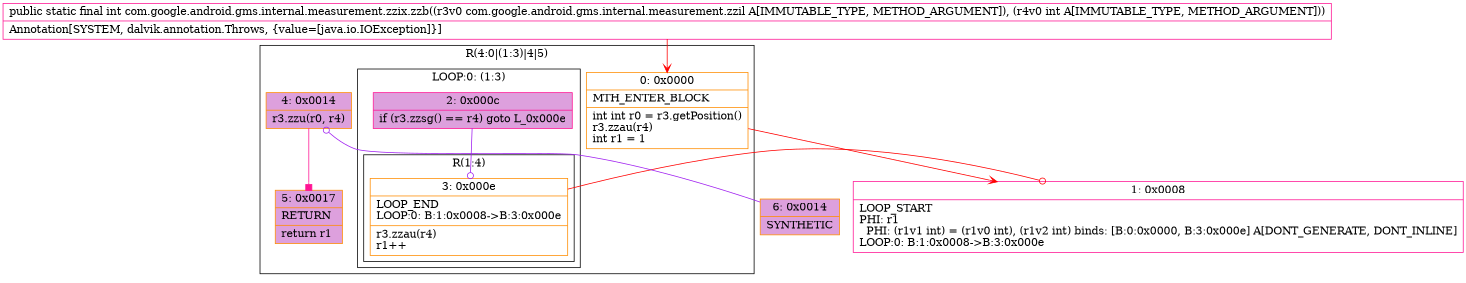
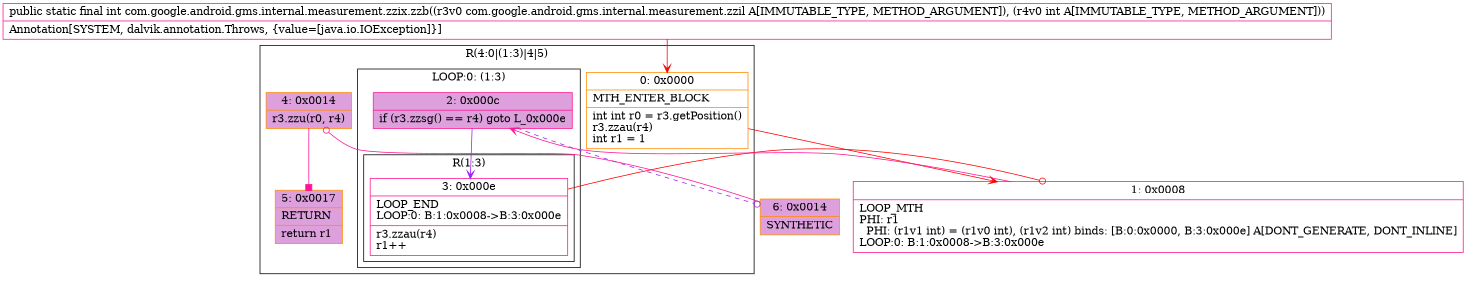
edge "2: 0x000c" -> "3: 0x000e": arrowhead odot -> vee
edge "1: 0x0008" -> "2: 0x000c": added
edge "6: 0x0014" -> "4: 0x0014": color purple -> deeppink
cluster "R(1:4)": label "R(1:4)" -> "R(1:3)"
edge "2: 0x000c" -> "6: 0x0014": added
node "1: 0x0008": text "LOOP_START" -> "LOOP_MTH"
node "3: 0x000e": color darkorange -> deeppink
